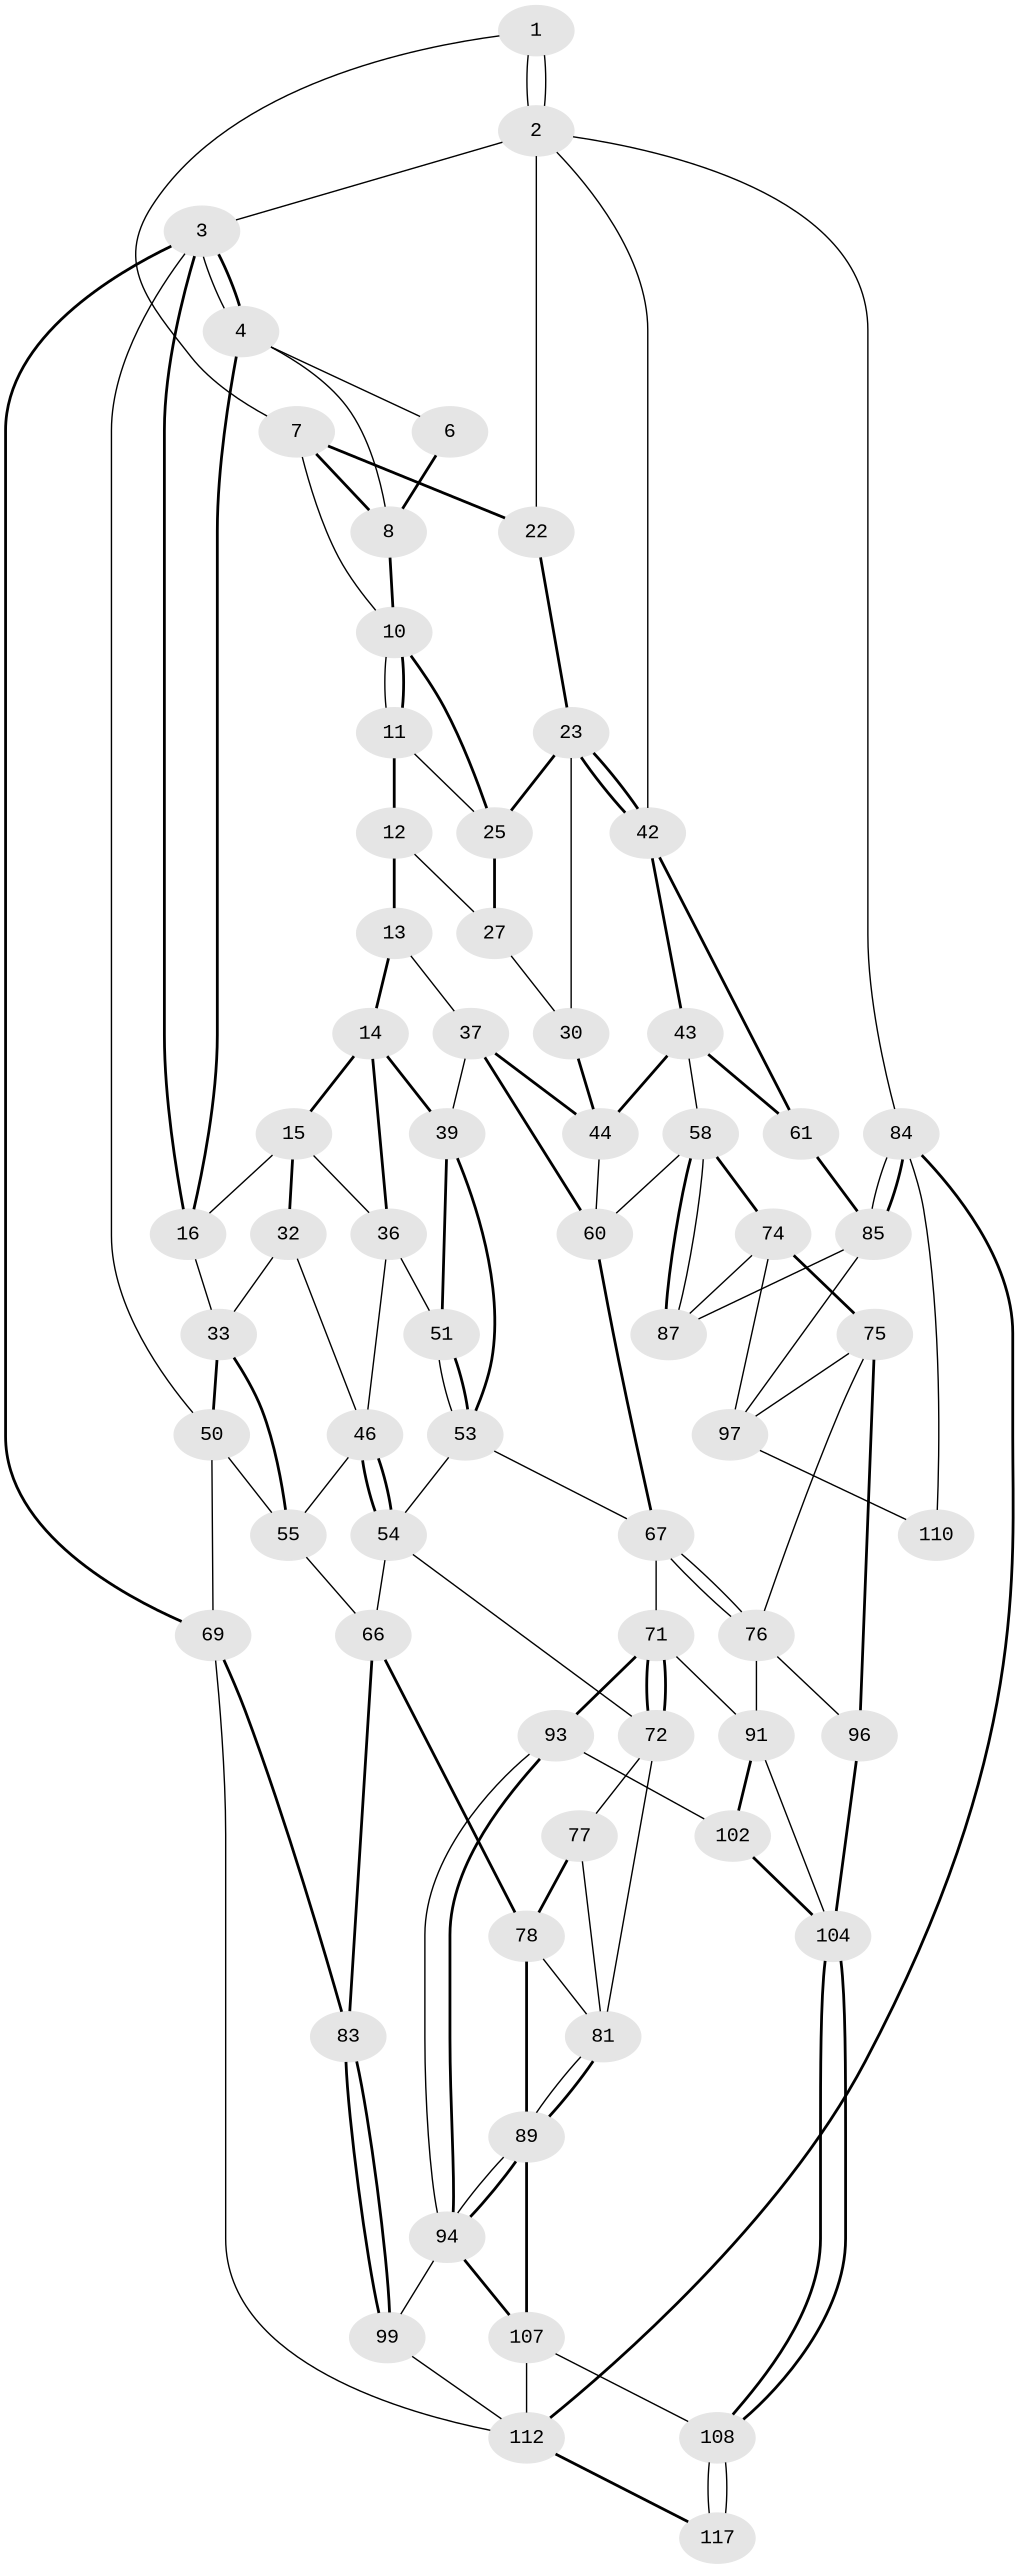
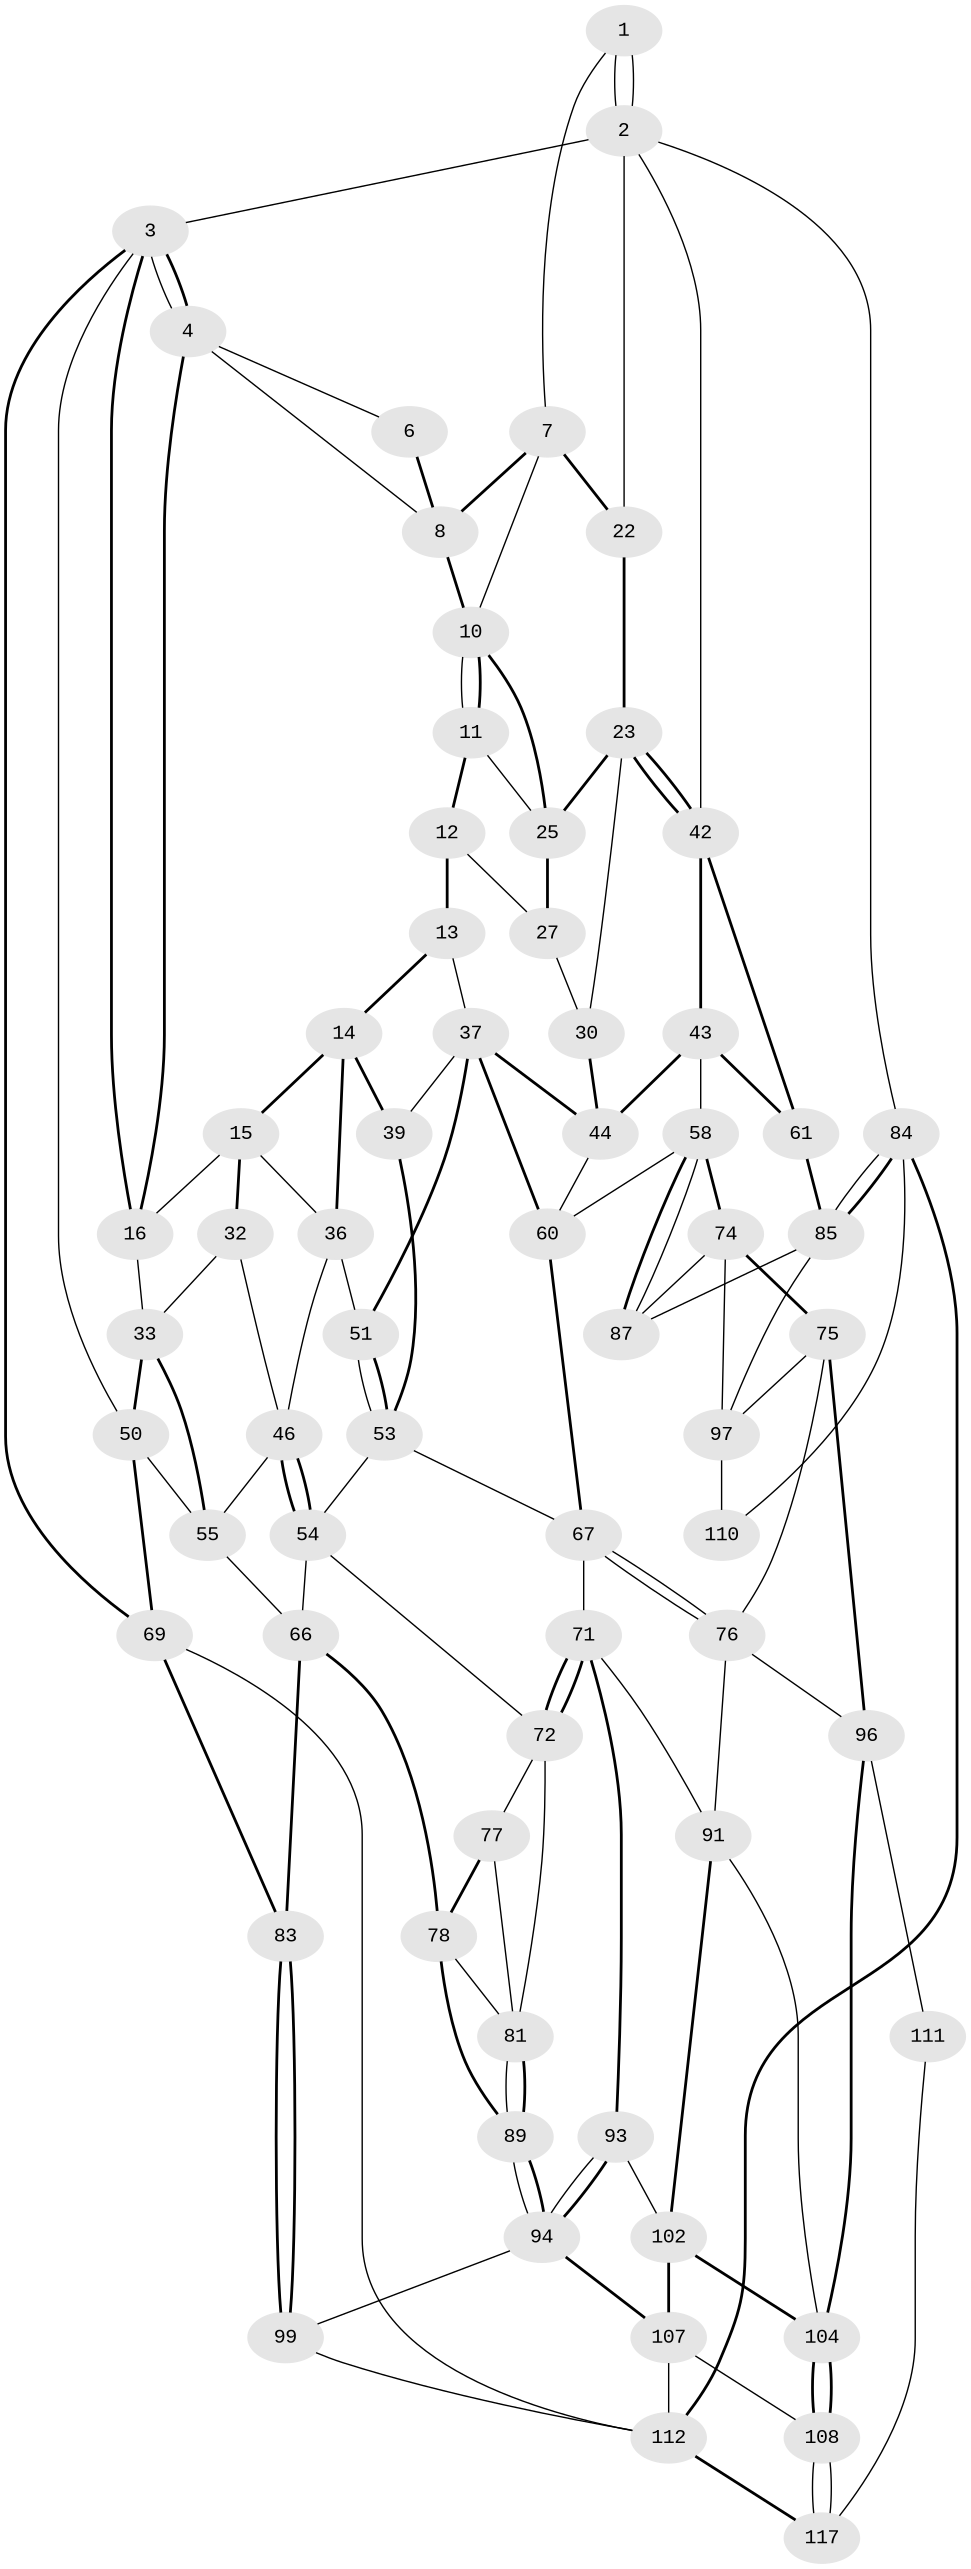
edge "39" -- "51": now "37" -- "51"
edge "50" -- "69": style solid -> bold
node "111": added
edge "89" -- "107": now "102" -- "107"
